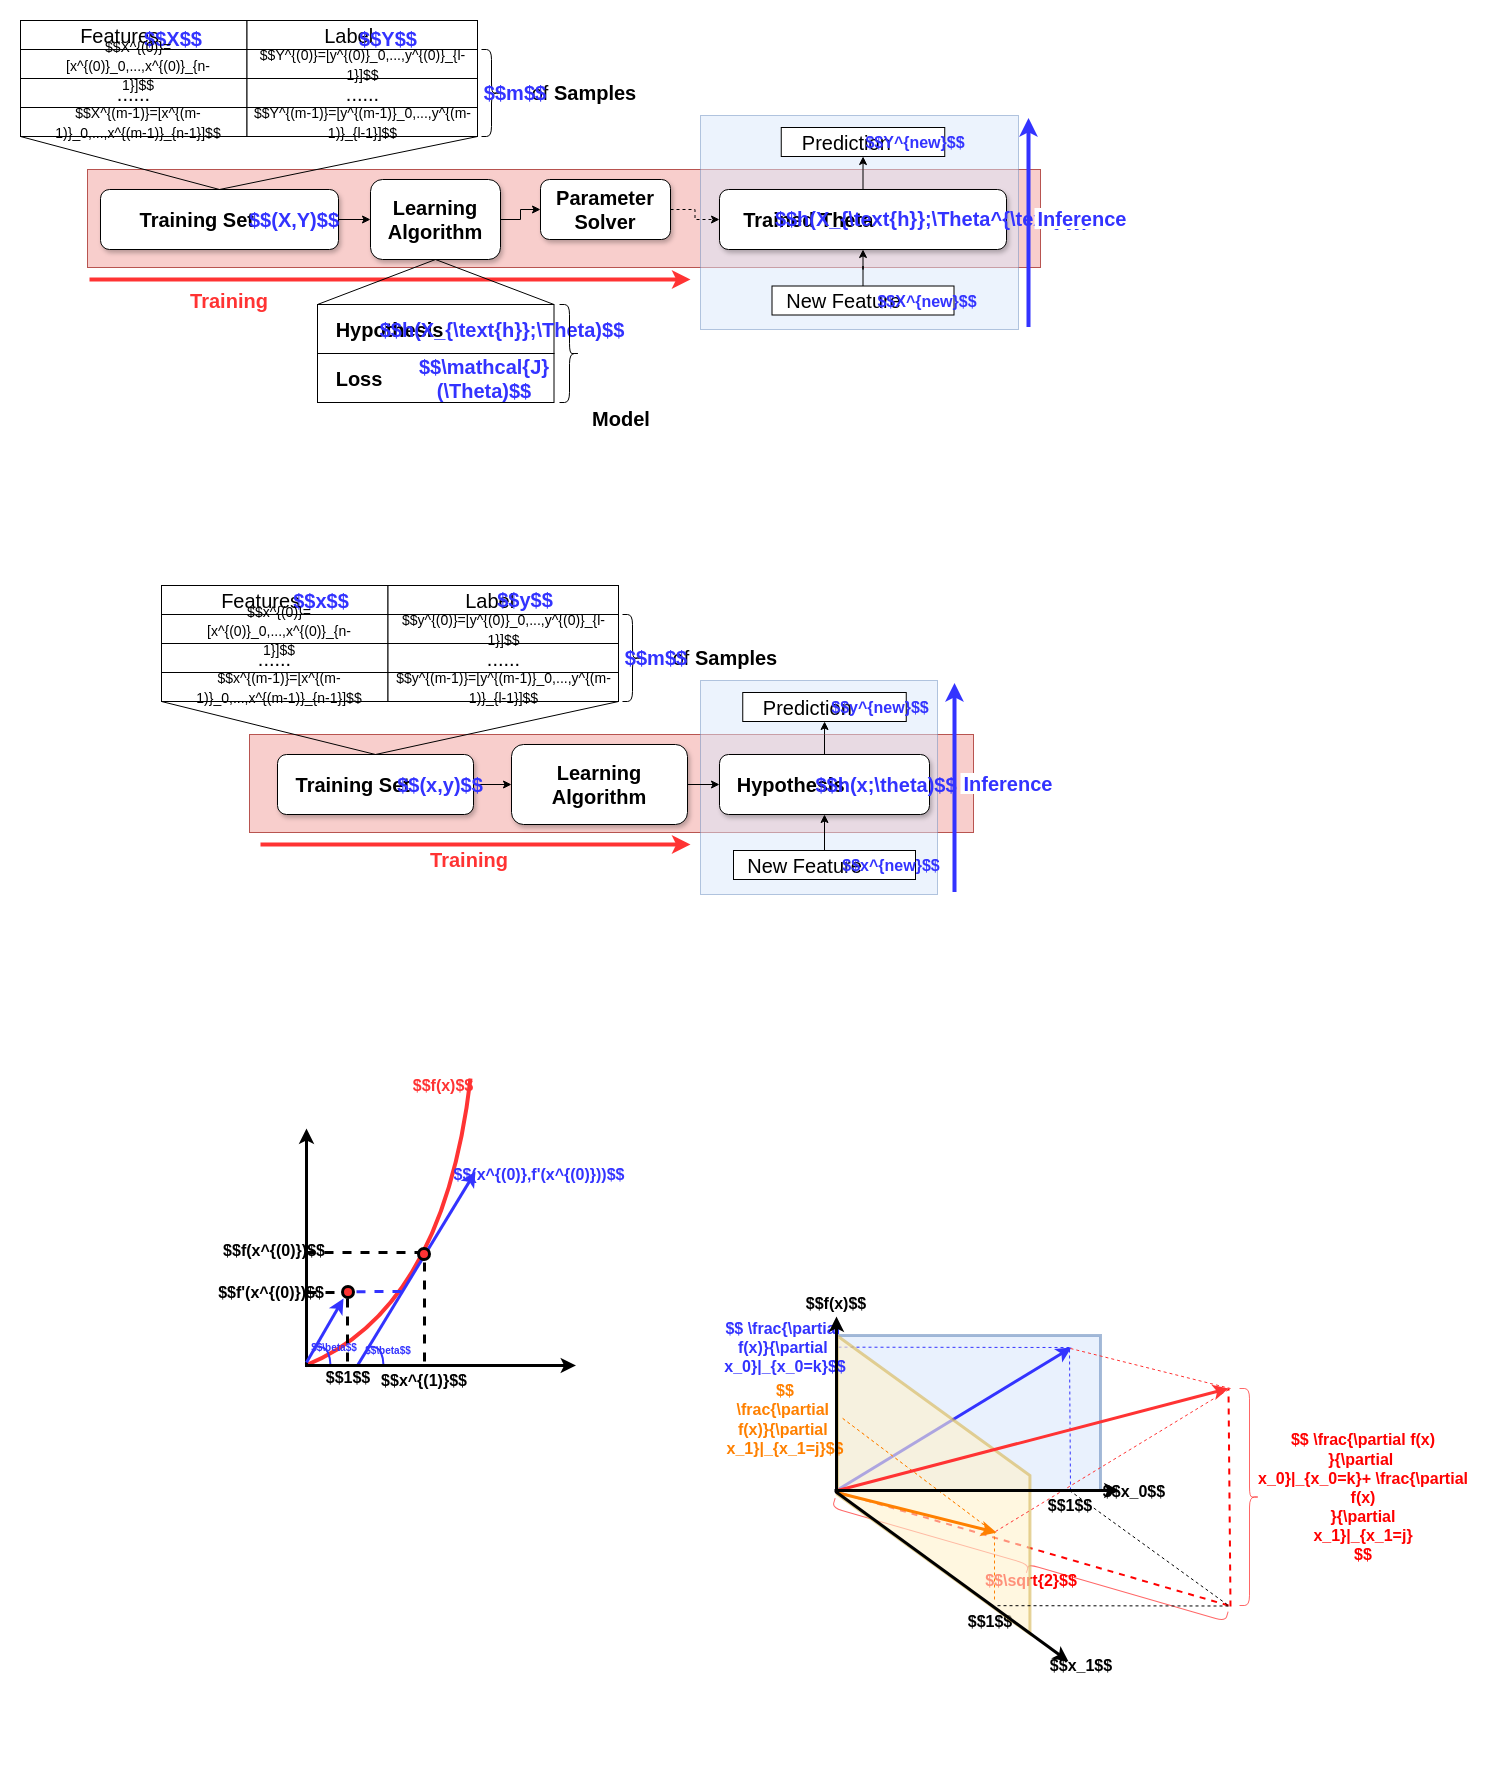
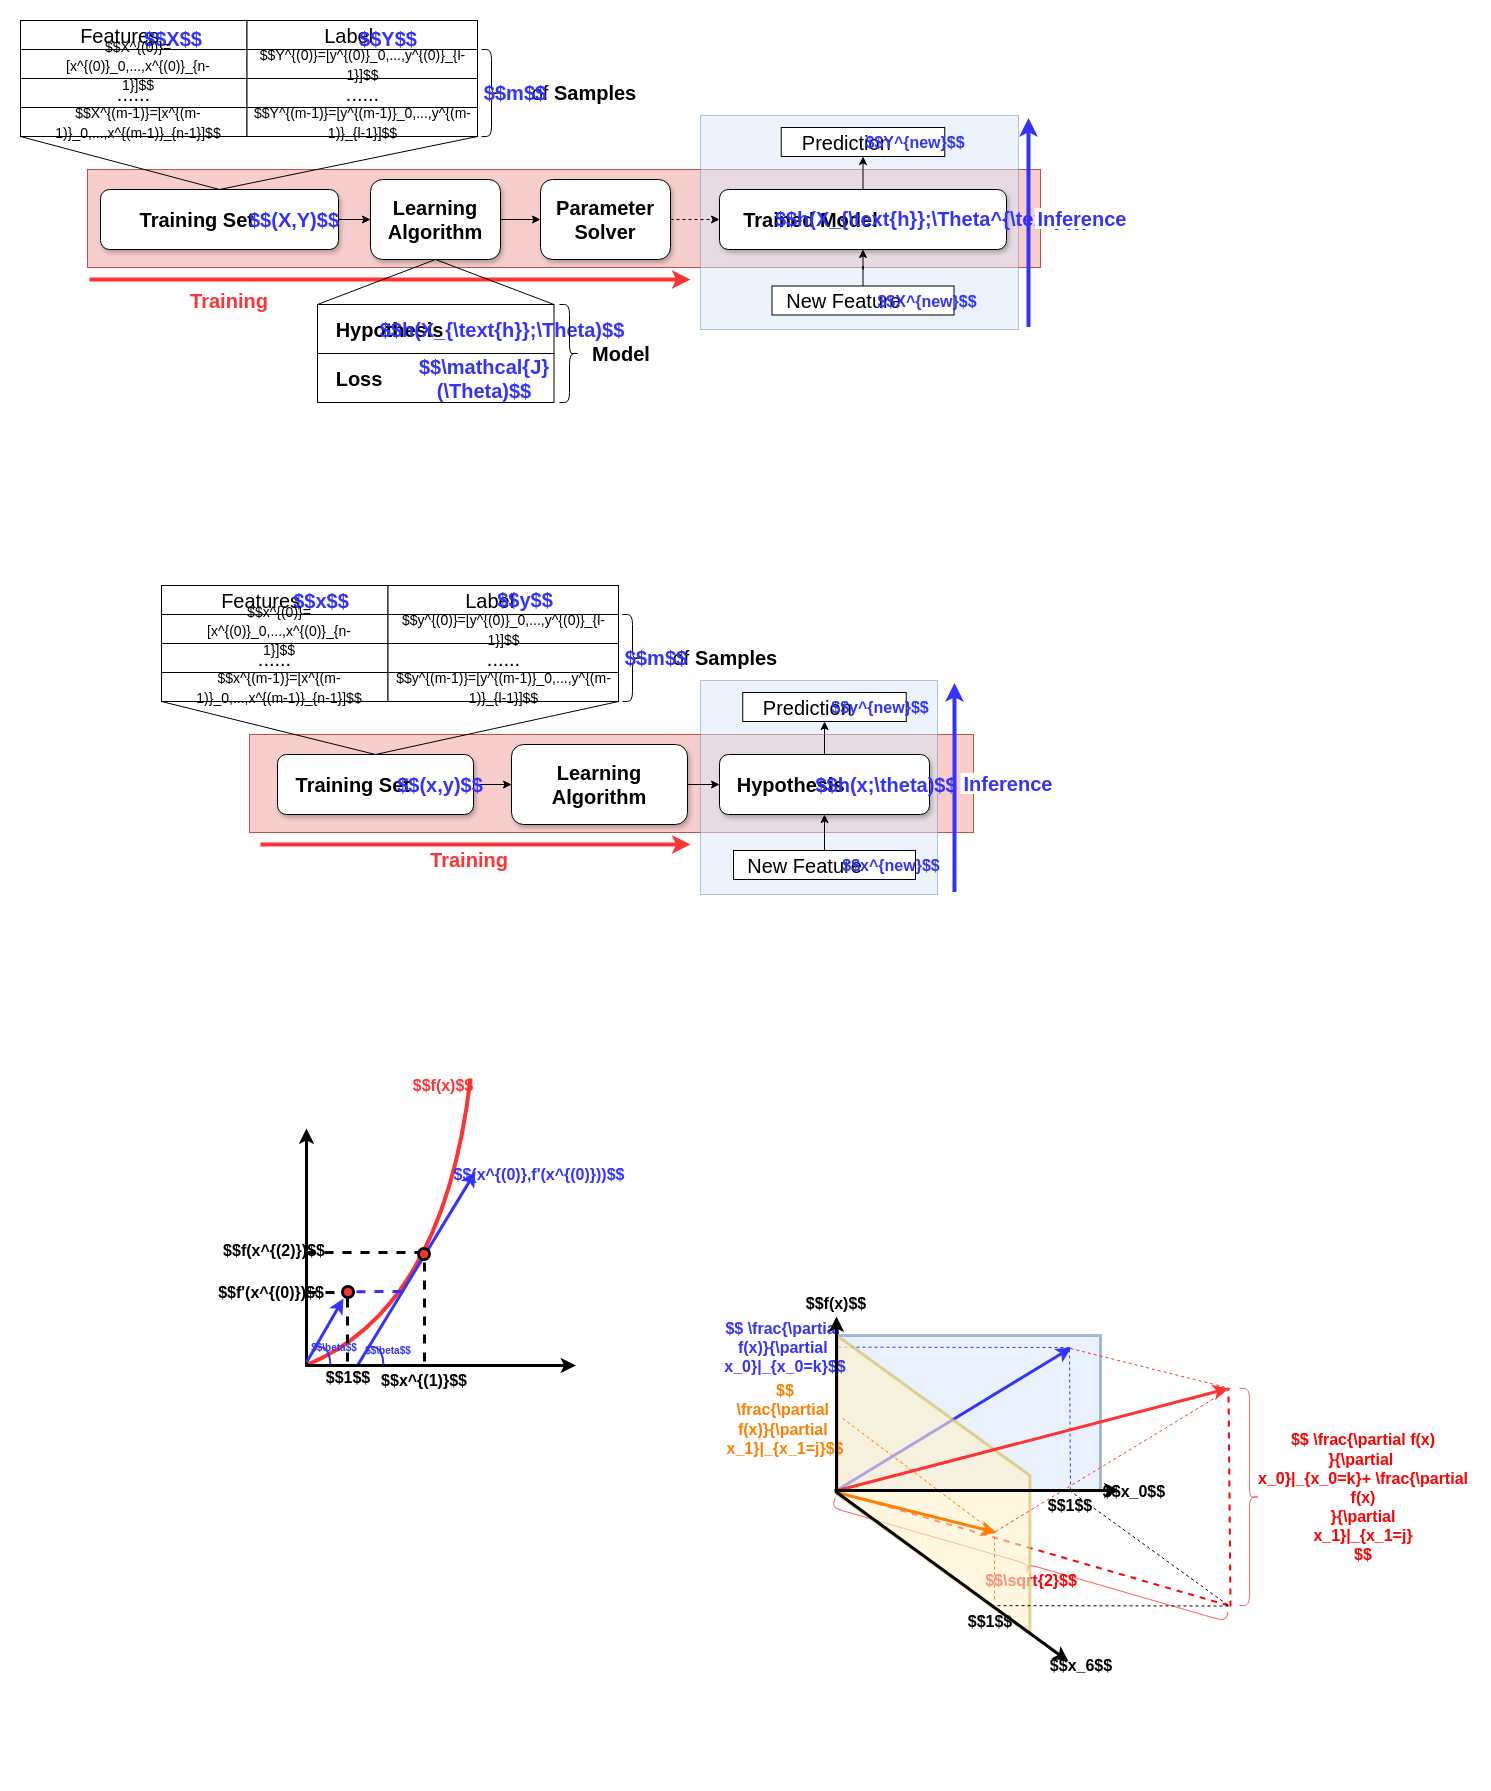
node "Parameter Solver": size 130x60 -> 130x80
node "Trained Theta": label "Trained Theta" -> "Trained Model"
node "Model": moved (622, 419) -> (622, 354)
node "$$f(x^{(0)})$$": label "$$f(x^{(0)})$$" -> "$$f(x^{(2)})$$"
node "$$x_1$$": label "$$x_1$$" -> "$$x_6$$"
